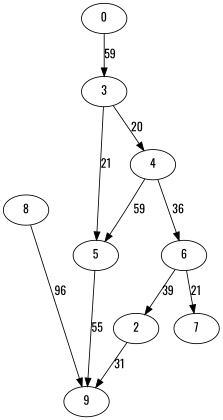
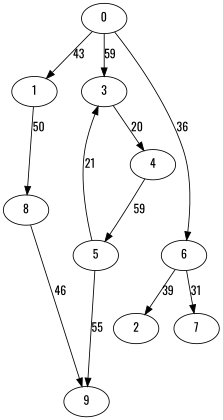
node "1": added
edge "3" -> "5": reversed
edge "4" -> "6": now "0" -> "6"
edge "8" -> "9": label "96" -> "46"
edge "6" -> "7": label "21" -> "31"
edge "2" -> "9": removed, label "31"
